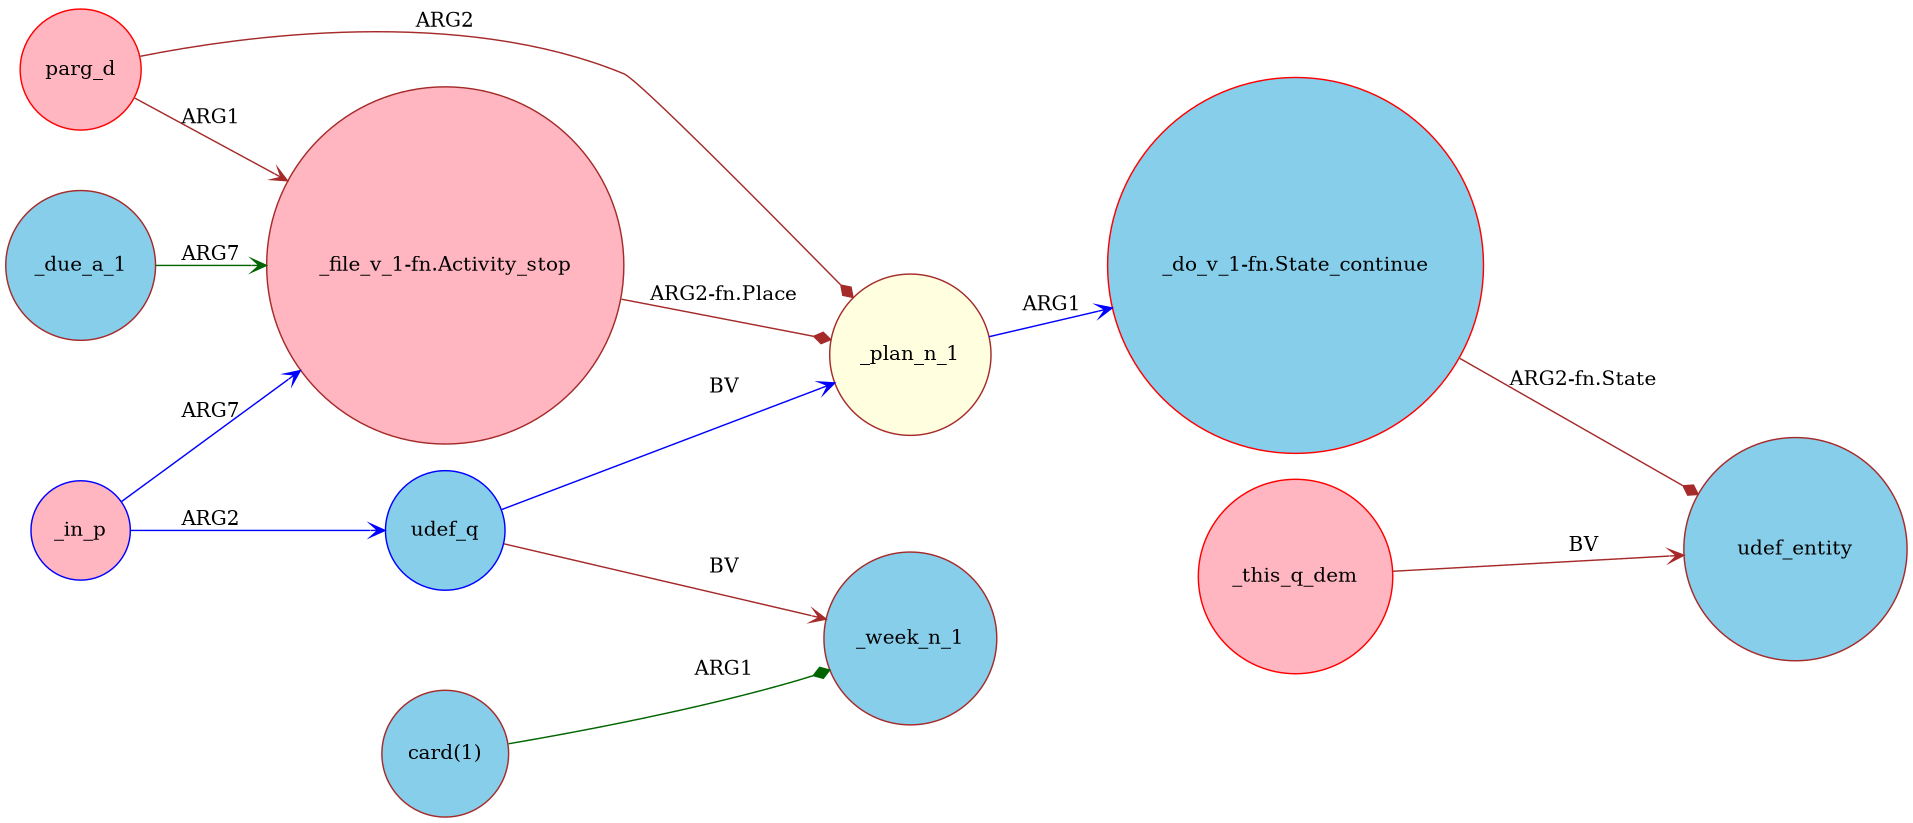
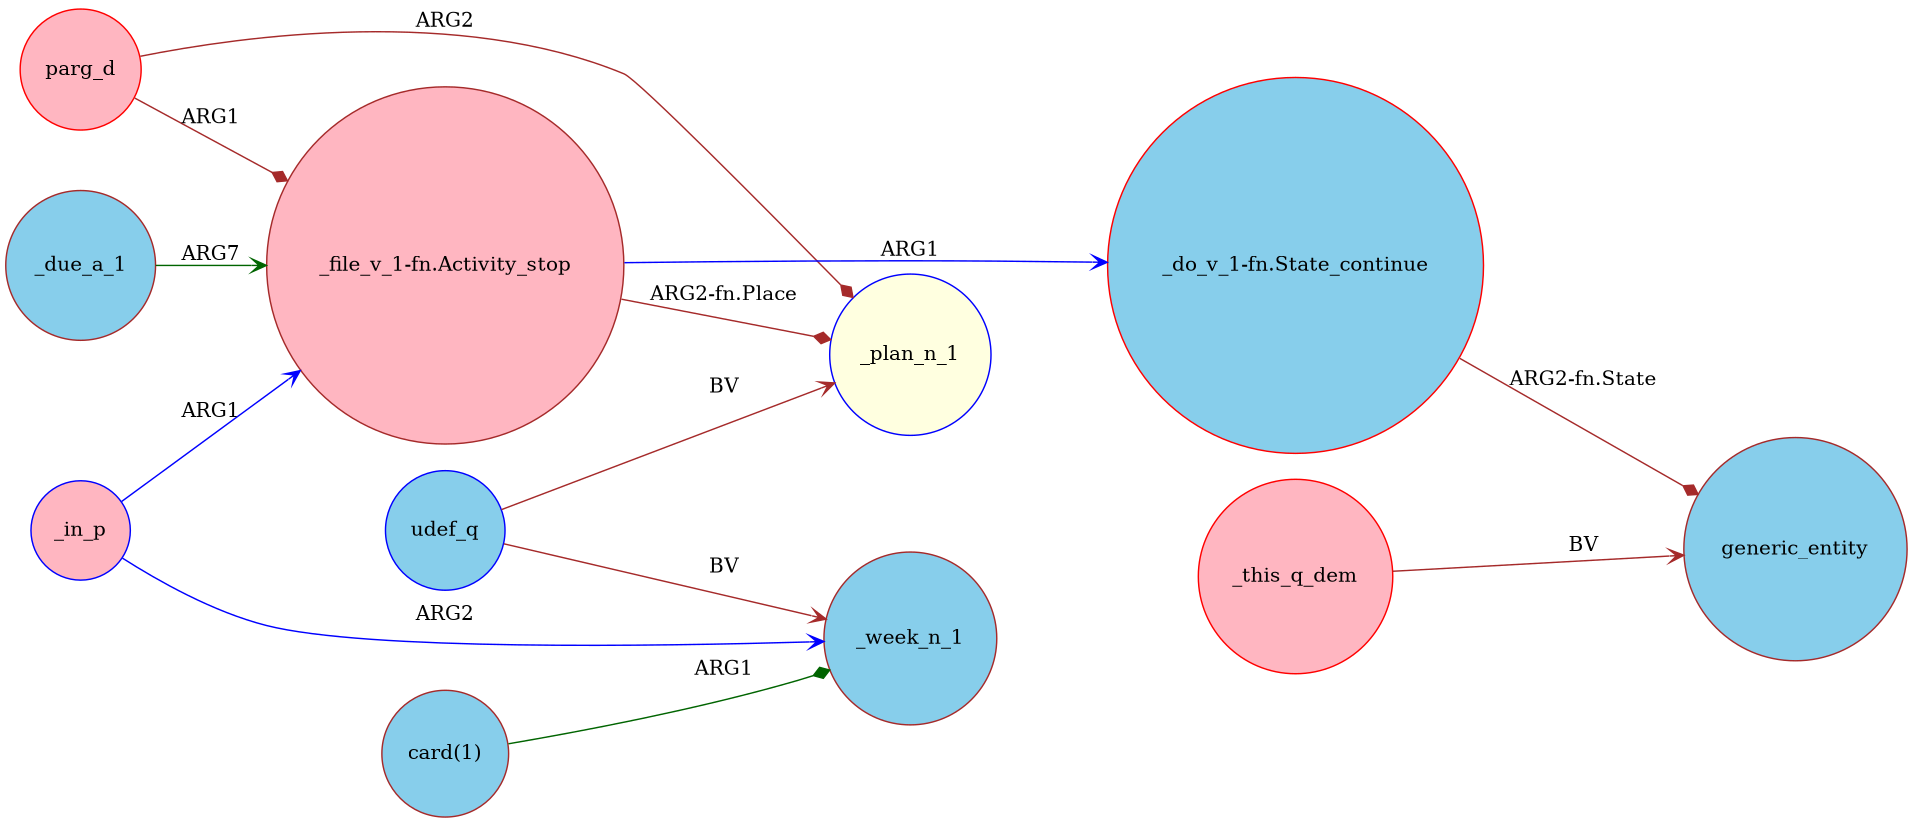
edge "parg_d" -> "_file_v_1-fn.Activity_stop": arrowhead vee -> diamond
edge "_plan_n_1" -> "_do_v_1-fn.State_continue": now "_file_v_1-fn.Activity_stop" -> "_do_v_1-fn.State_continue"
node "_plan_n_1": color brown -> blue
edge "_in_p" -> "_file_v_1-fn.Activity_stop": label "ARG7" -> "ARG1"
edge "udef_q" -> "_plan_n_1": color blue -> brown
edge "_in_p" -> "udef_q": now "_in_p" -> "_week_n_1"
node "udef_entity": label "udef_entity" -> "generic_entity"
